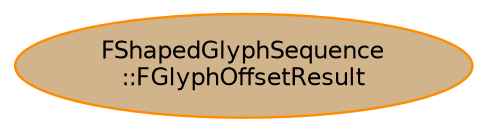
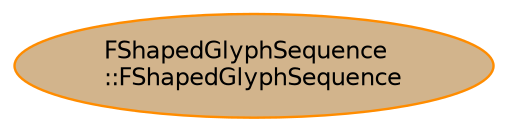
node "FShapedGlyphSequence ::FGlyphOffsetResult": label "FShapedGlyphSequence ::FGlyphOffsetResult" -> "FShapedGlyphSequence ::FShapedGlyphSequence"
